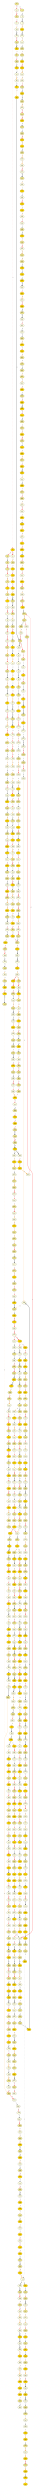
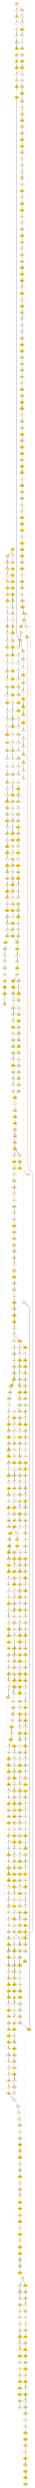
node "S357": fillcolor gold -> lightyellow
